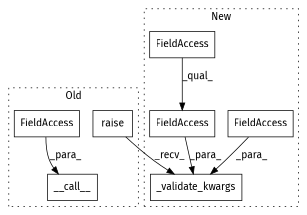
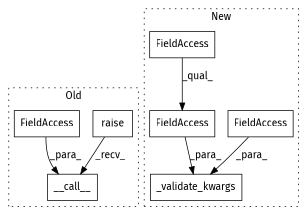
edge "raise" -> "_validate_kwargs": now "raise" -> "__call__"
